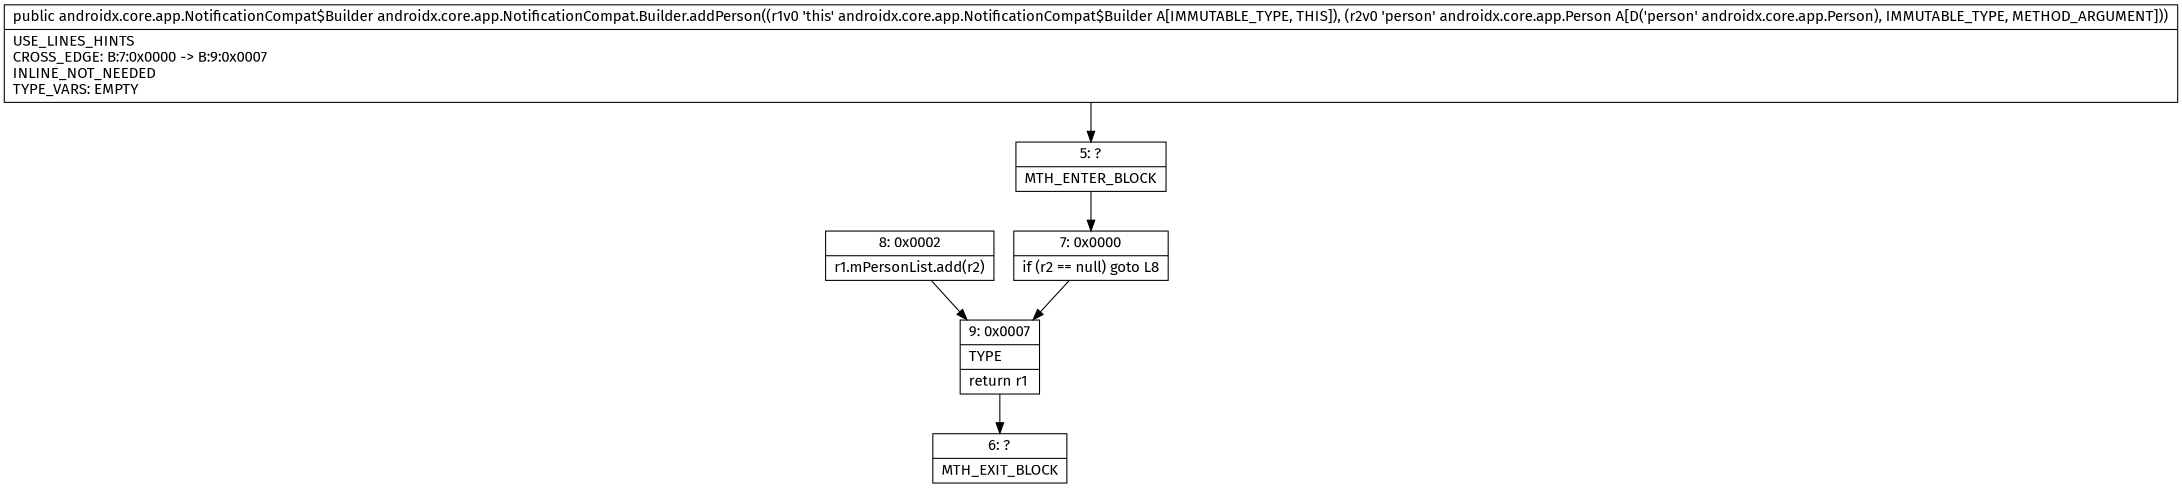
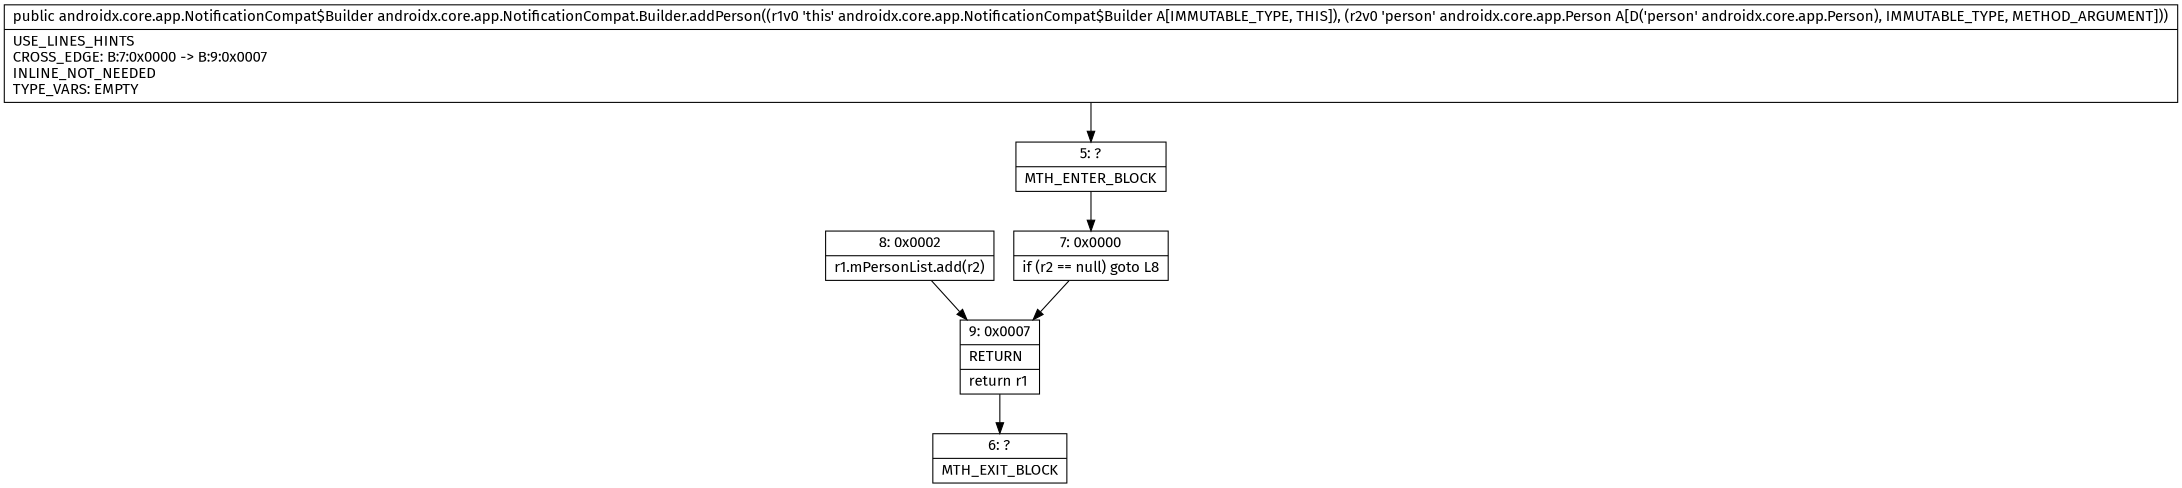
node "9: 0x0007": text "TYPE" -> "RETURN"
